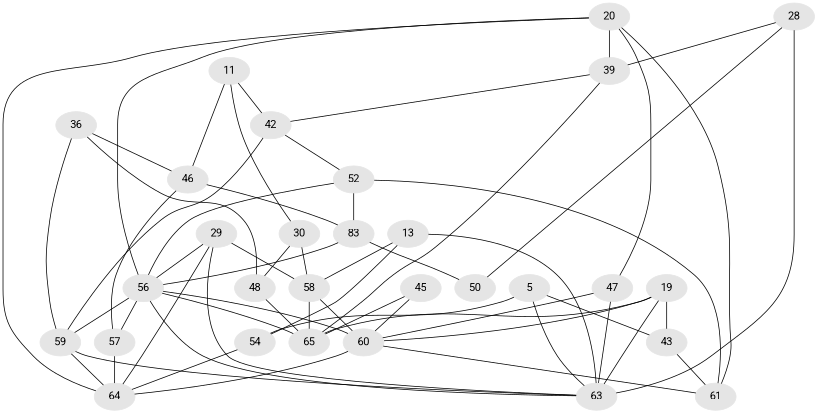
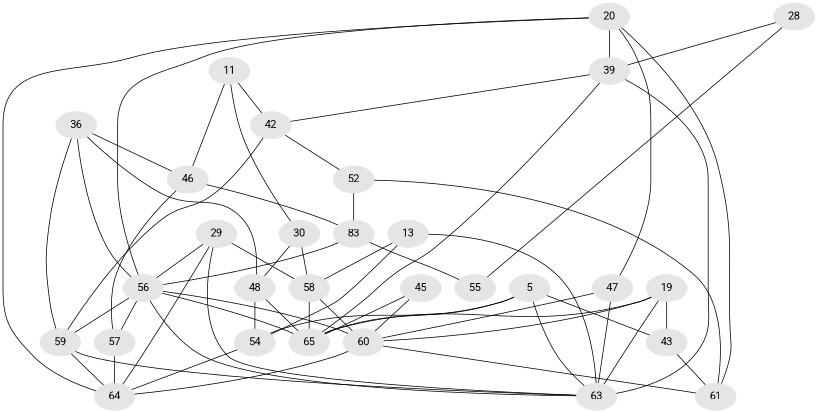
edge "52" -- "56": now "36" -- "56"
edge "28" -- "63": now "39" -- "63"
node "50": label "50" -> "55"
edge "48" -- "54": added
edge "5" -- "65": added
